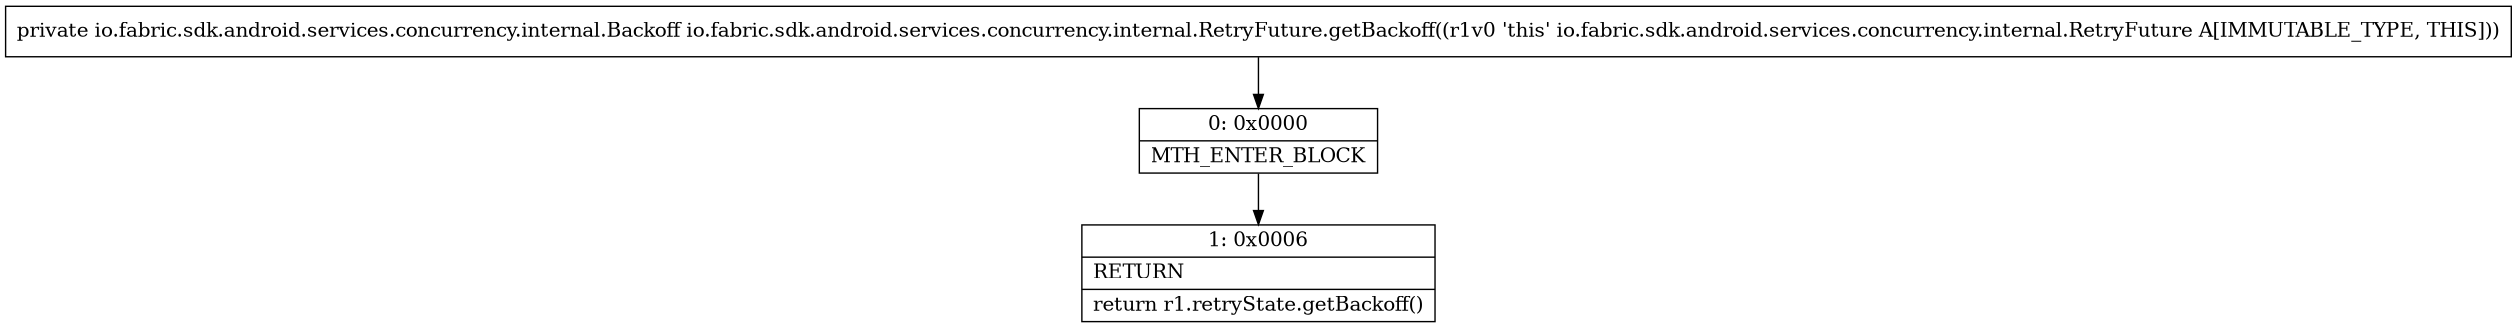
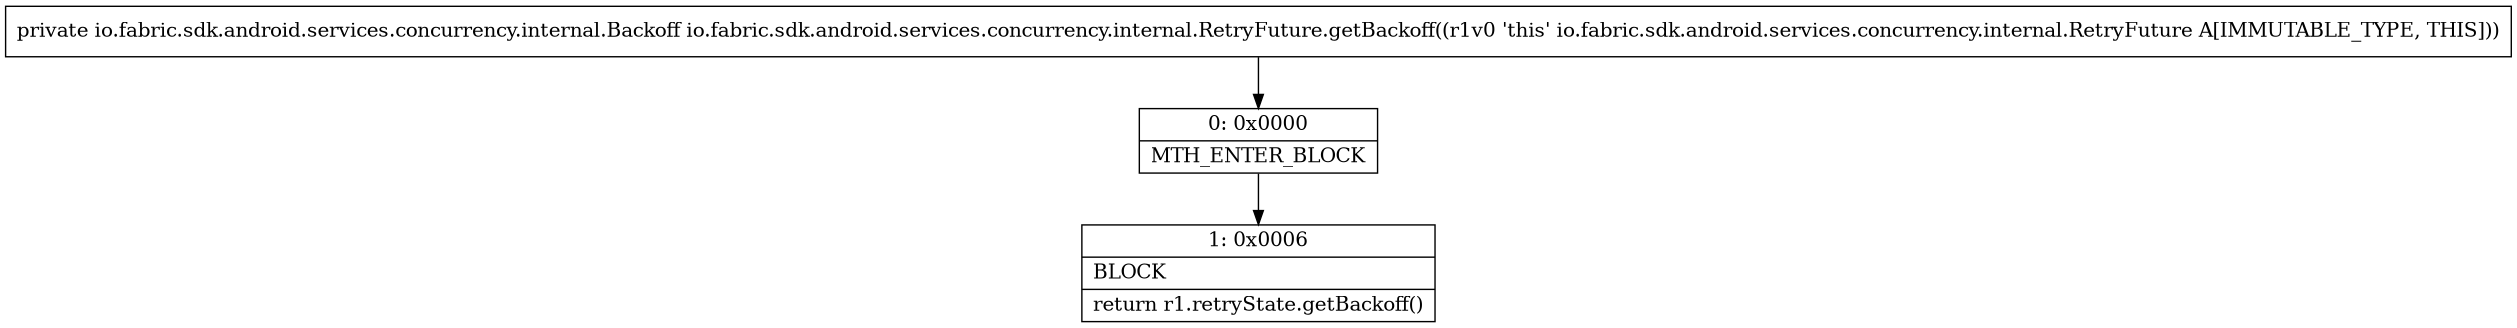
node "1: 0x0006": text "RETURN" -> "BLOCK"
